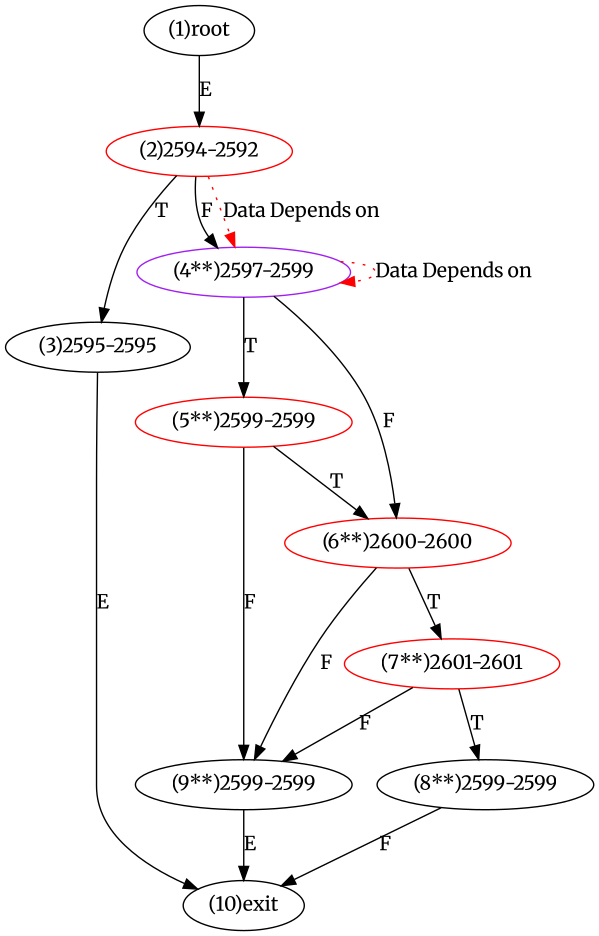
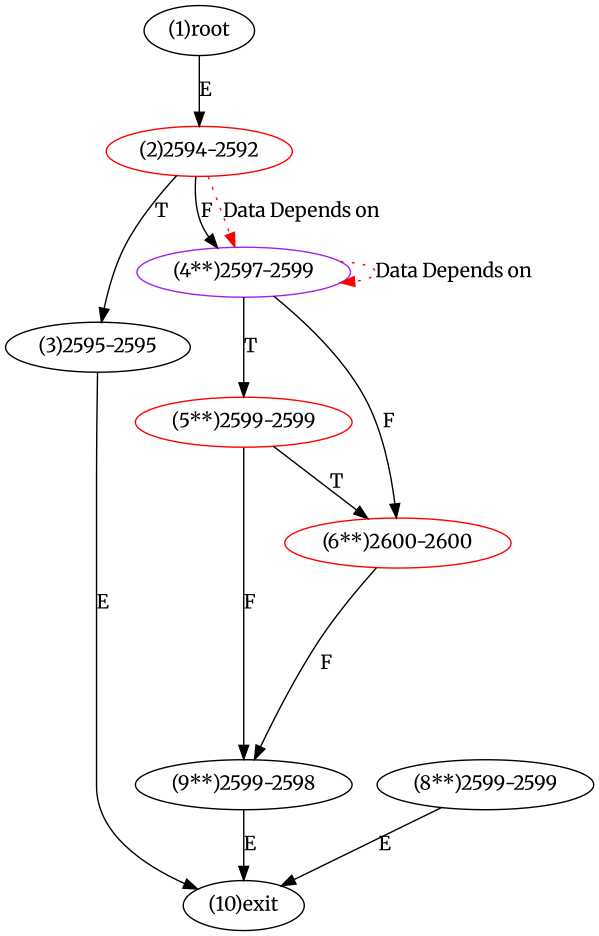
node "(7**)2601-2601": removed
node "(9**)2599-2599": label "(9**)2599-2599" -> "(9**)2599-2598"
edge "(8**)2599-2599" -> "(10)exit": label "F" -> "E"
